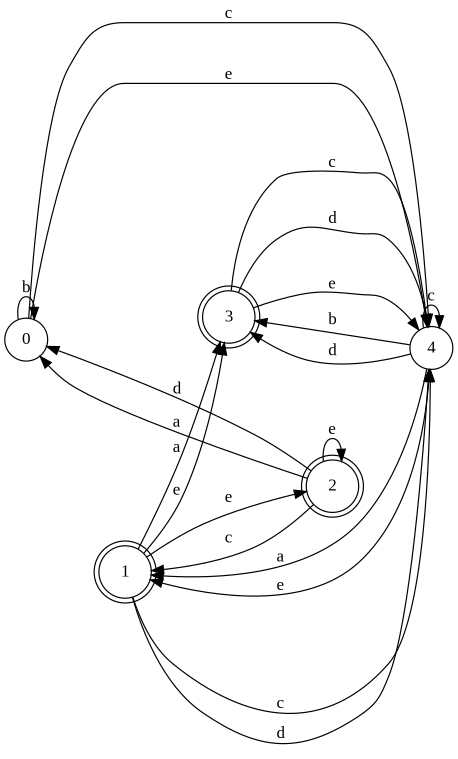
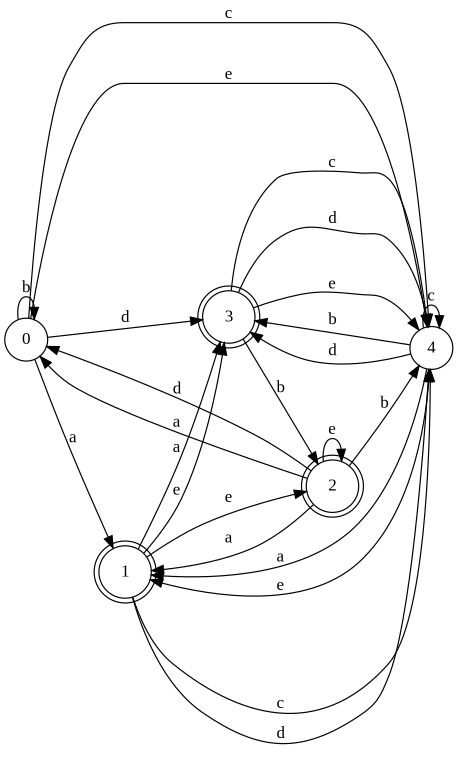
edge "0" -> "3": added, label "d"
edge "3" -> "2": added, label "b"
edge "2" -> "4": added, label "b"
edge "0" -> "1": added, label "a"
edge "2" -> "1": label "c" -> "a"
